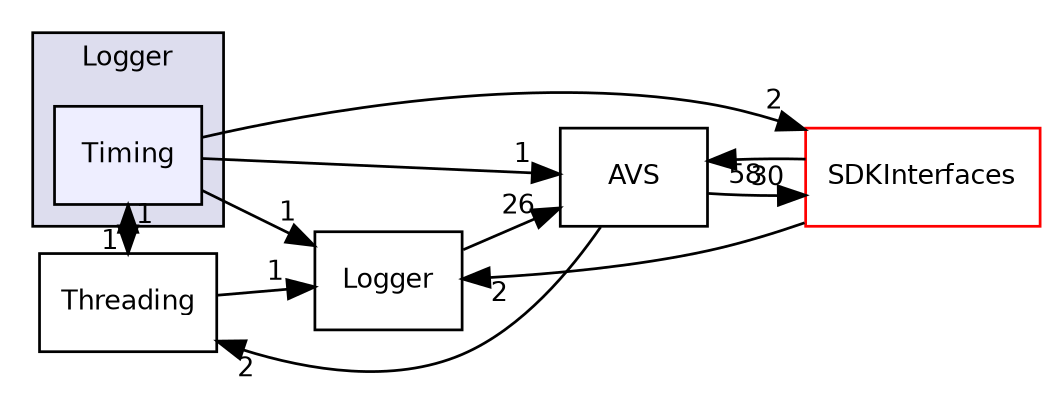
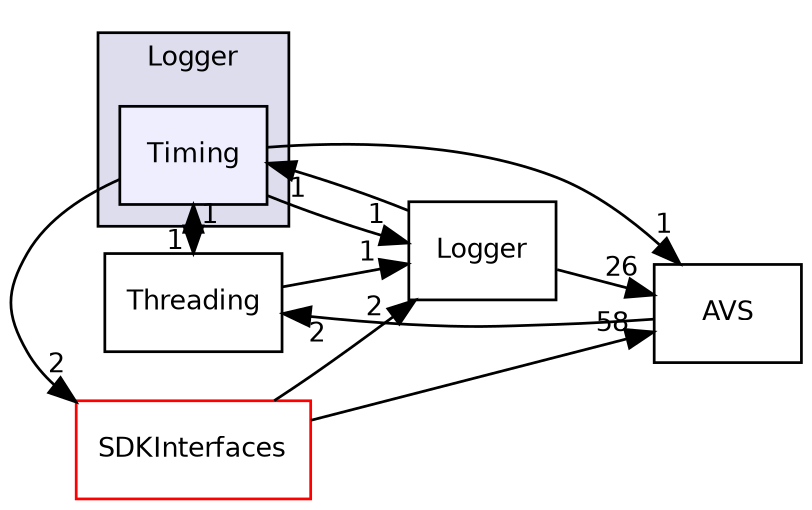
edge "Logger" -> "Timing": added
edge "AVS" -> "SDKInterfaces": removed
